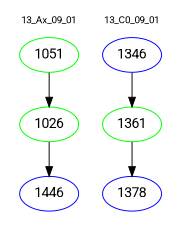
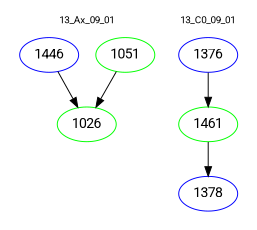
node "1346": label "1346" -> "1376"
node "1361": label "1361" -> "1461"
edge "1026" -> "1446": reversed
